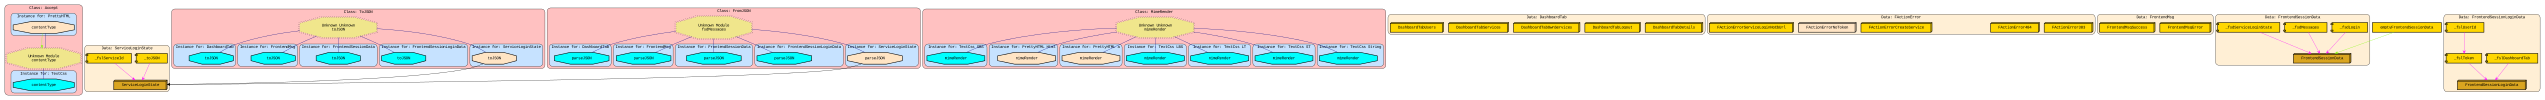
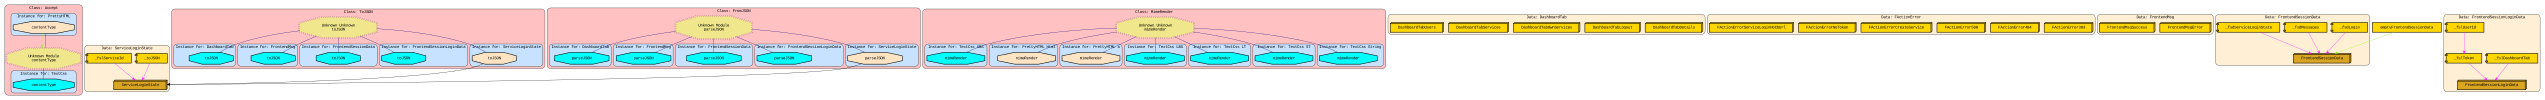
node "Unknown Module fsdMessages": label "Unknown Module fsdMessages" -> "Unknown Module parseJSON"
node "FActionErrorNoToken": fillcolor bisque -> gold
node "FActionError500": added
